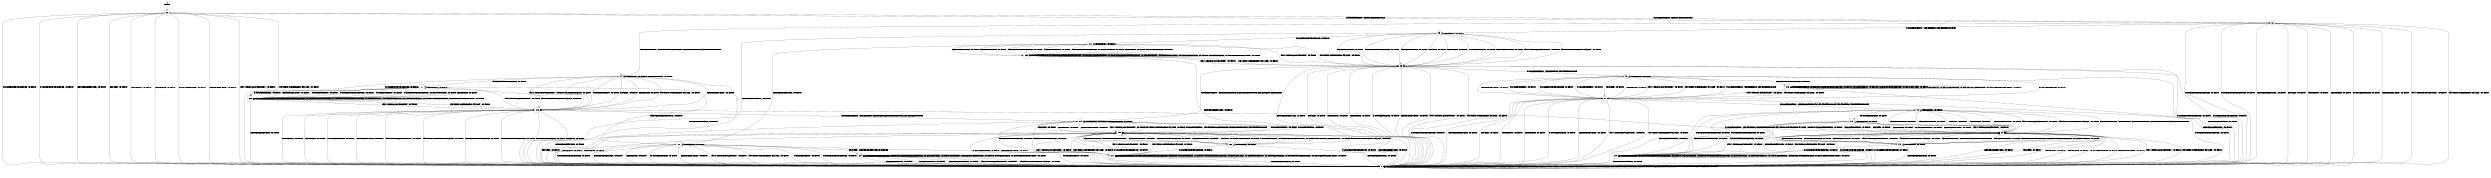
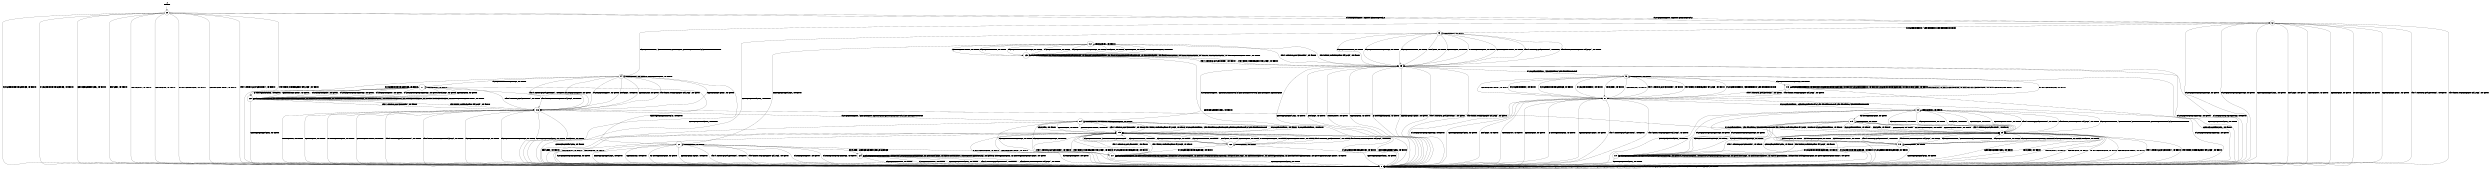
edge "s3" -> "s12": removed, label "PSK_CLIENT_KEY_EXCHANGE / TIMEOUT"
edge "s20" -> "s17": label "PSK_CLIENT_KEY_EXCHANGE / TIMEOUT" -> "PSK_CHANGE_KEY_EXCHANGE / TIMEOUT"
